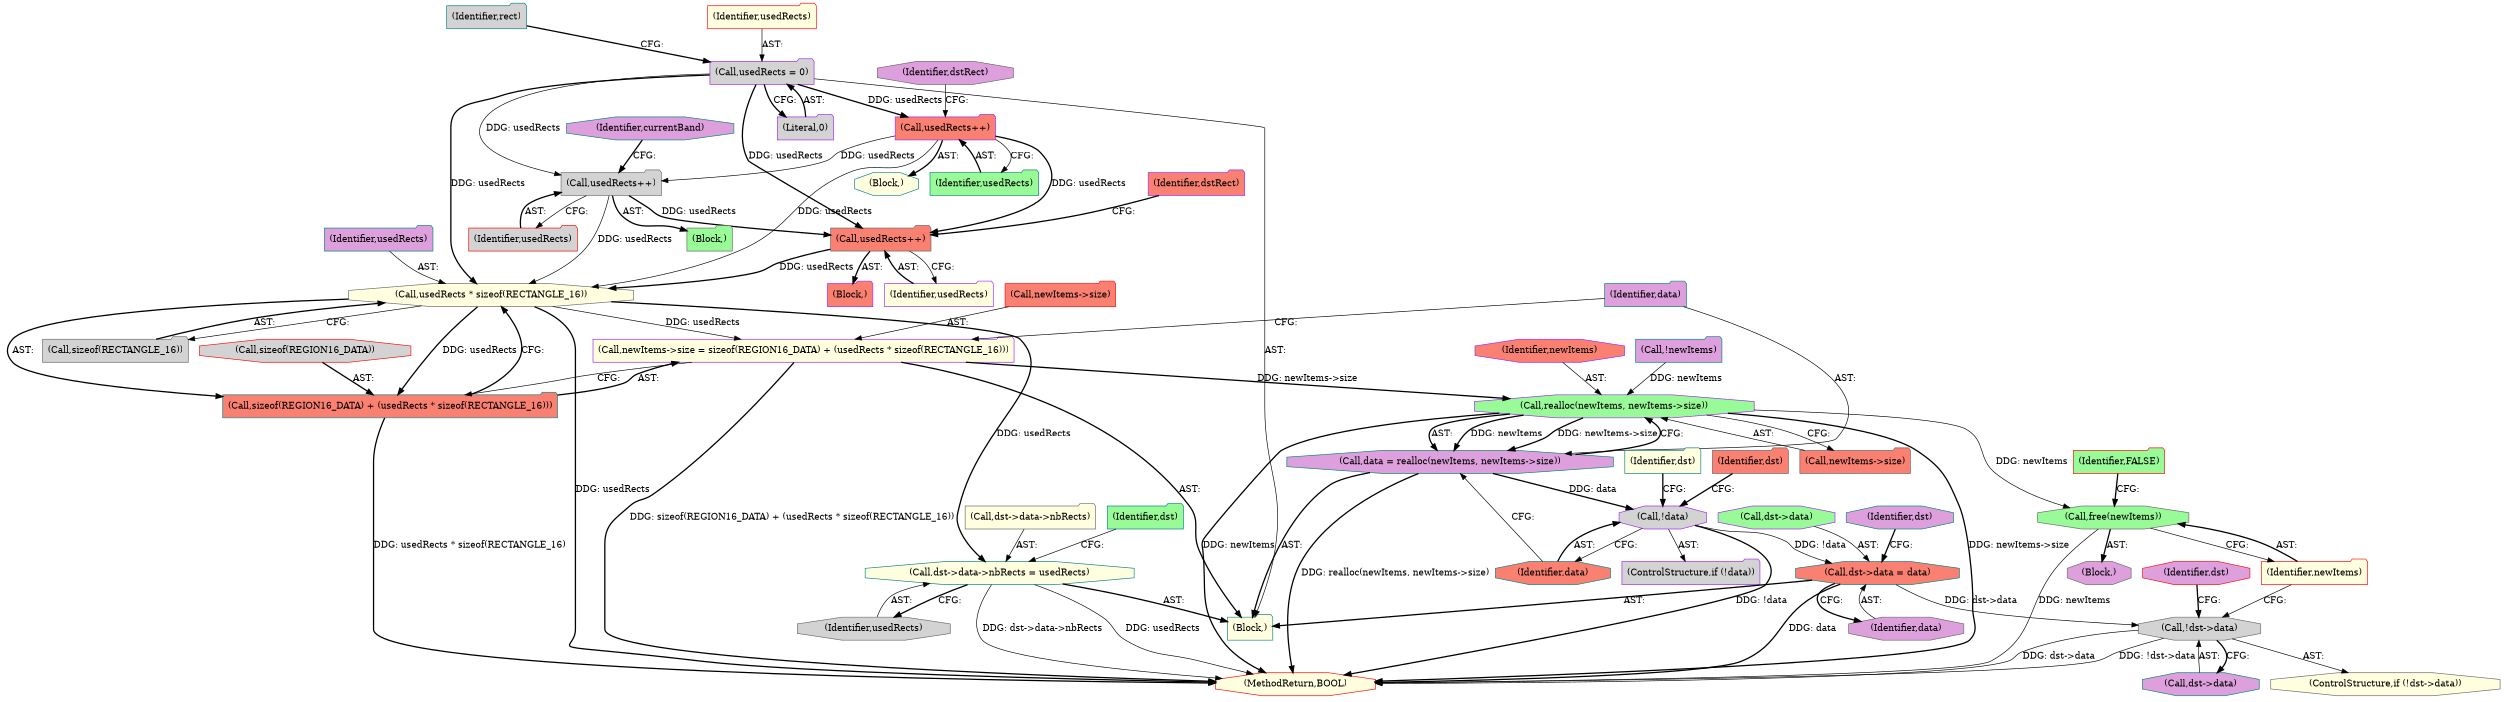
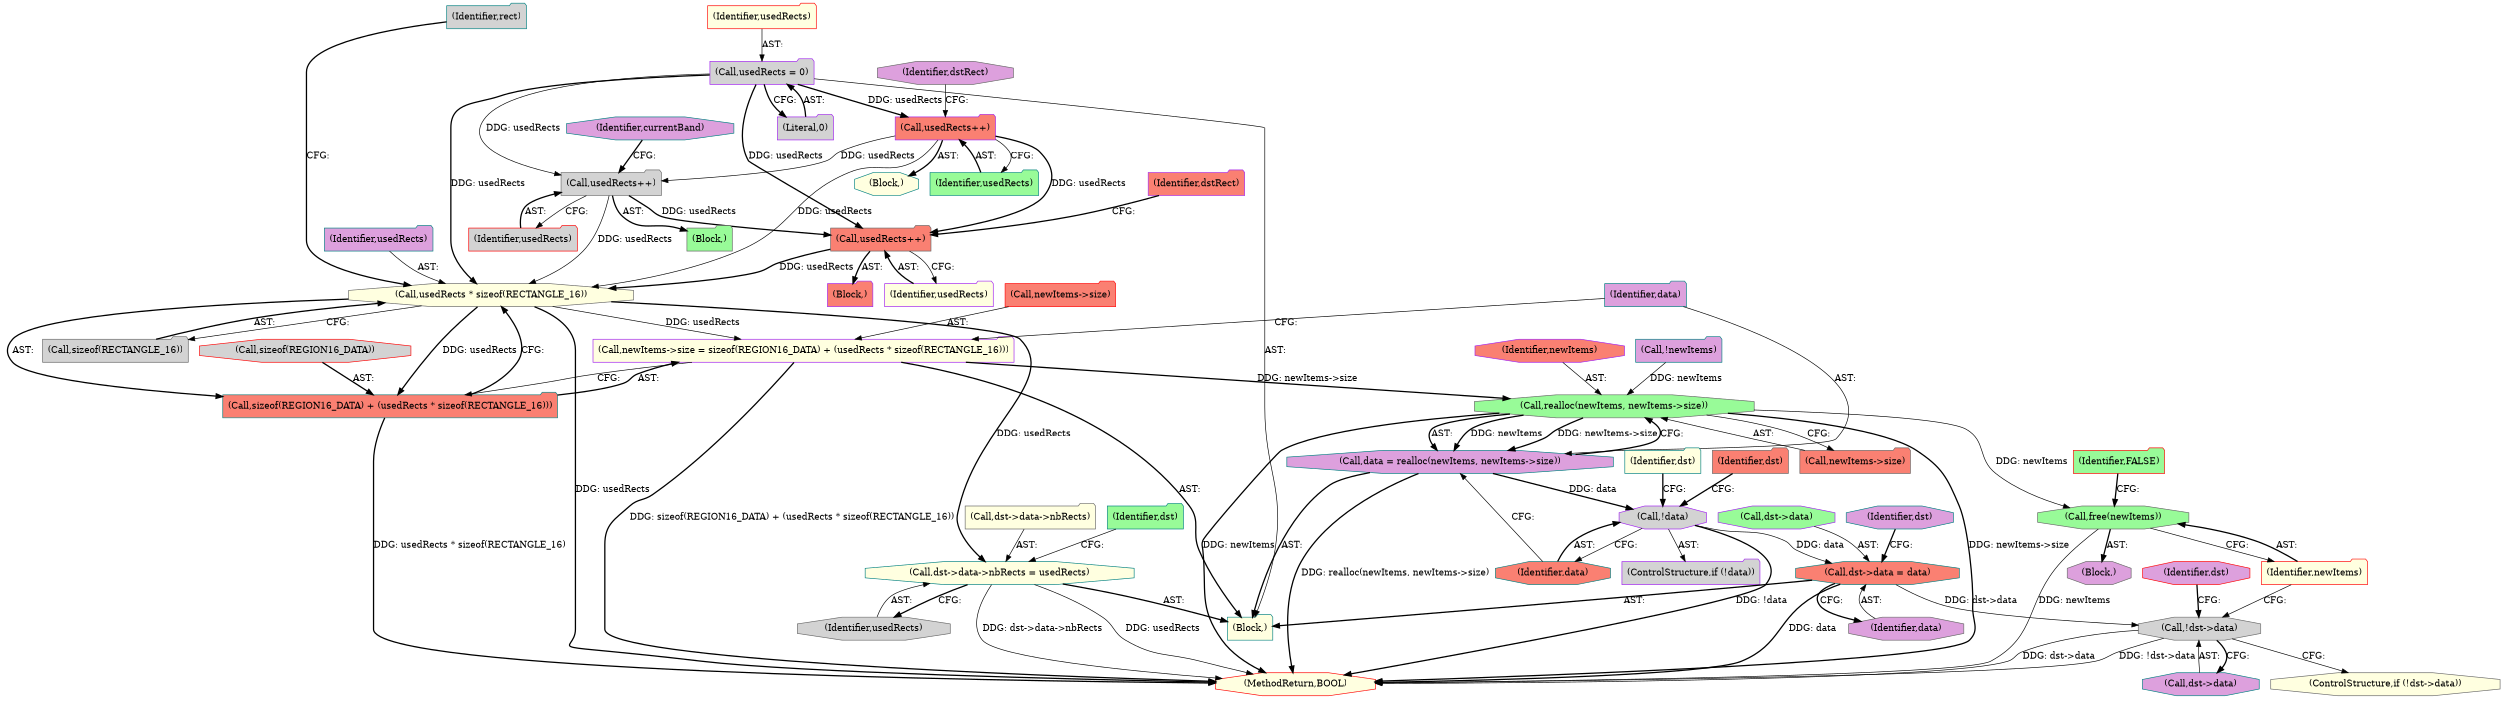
edge "(Identifier,rect)" -> "(Call,usedRects = 0)": now "(Identifier,rect)" -> "(Call,usedRects * sizeof(RECTANGLE_16))"
node "(Call,realloc(newItems, newItems->size))": color purple -> gray40
edge "(Call,!data)" -> "(Call,dst->data = data)": label "DDG: !data" -> "DDG: data"
edge "(Call,!dst->data)" -> "(ControlStructure,if (!dst->data))": label "AST: " -> "CFG: "
